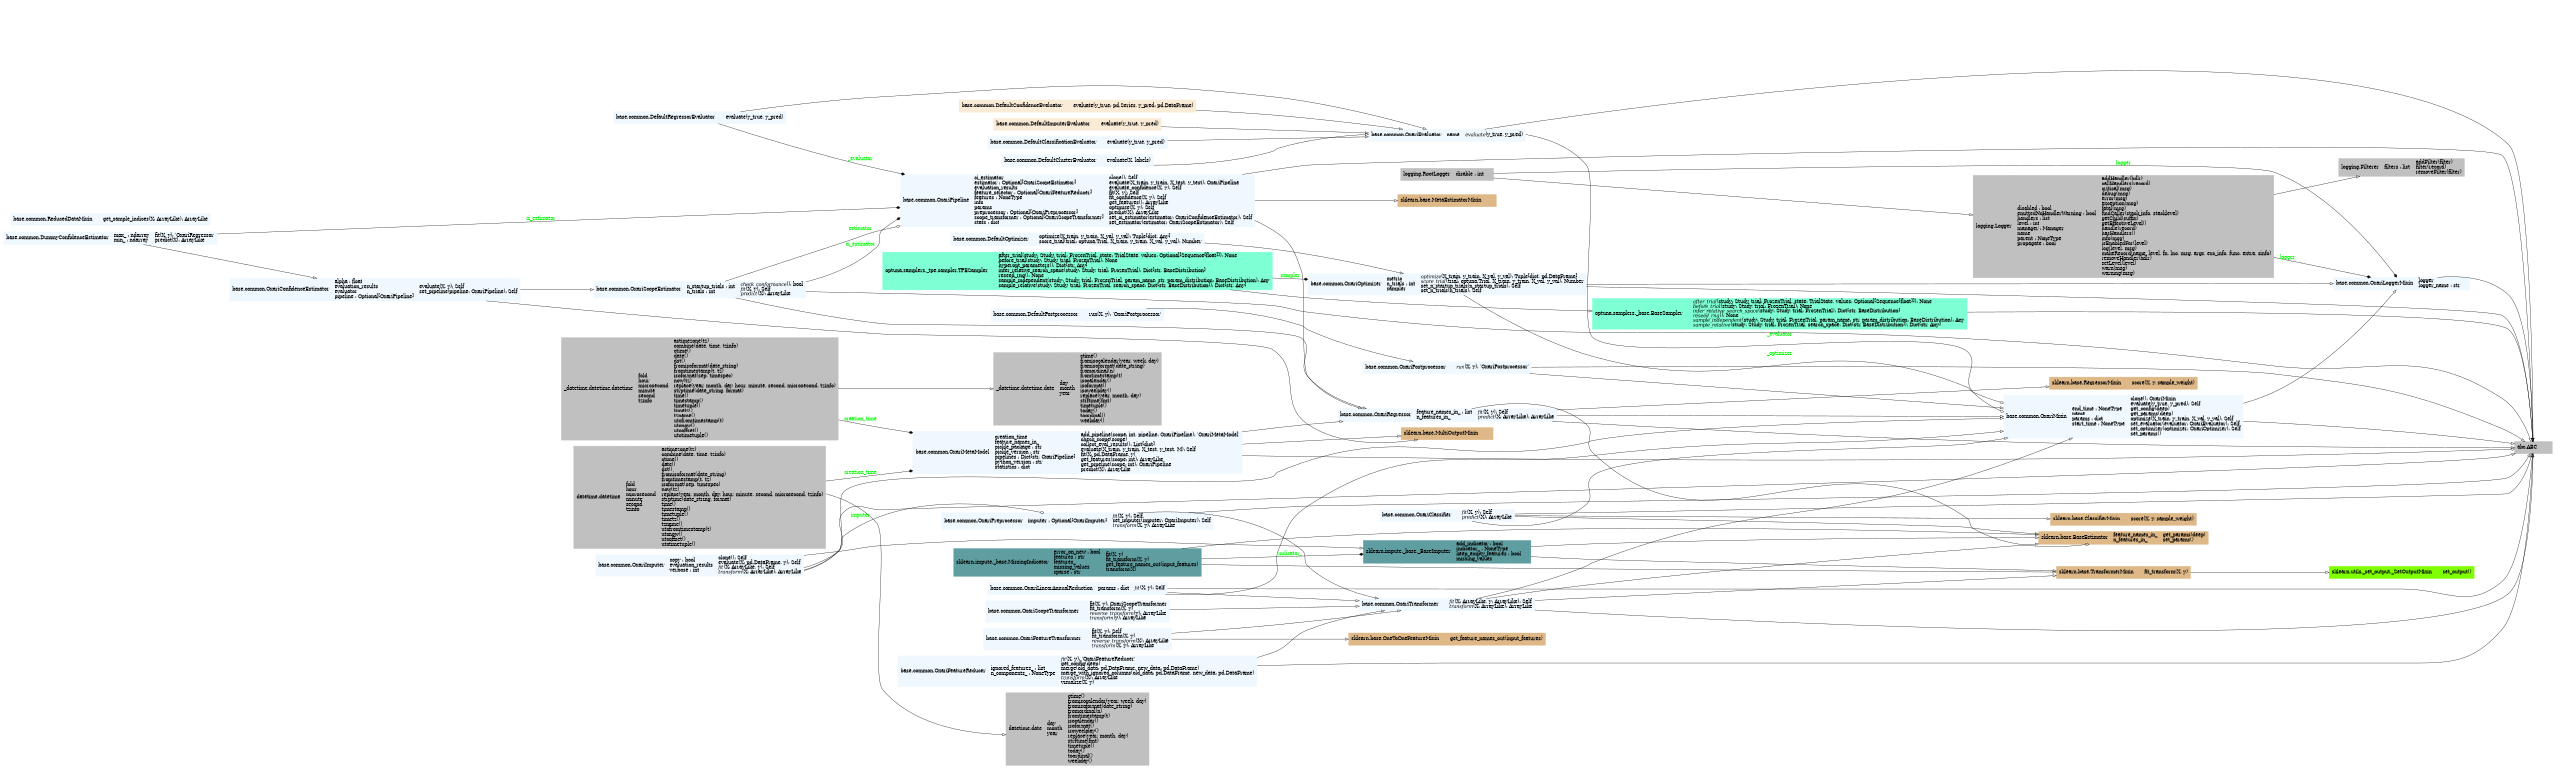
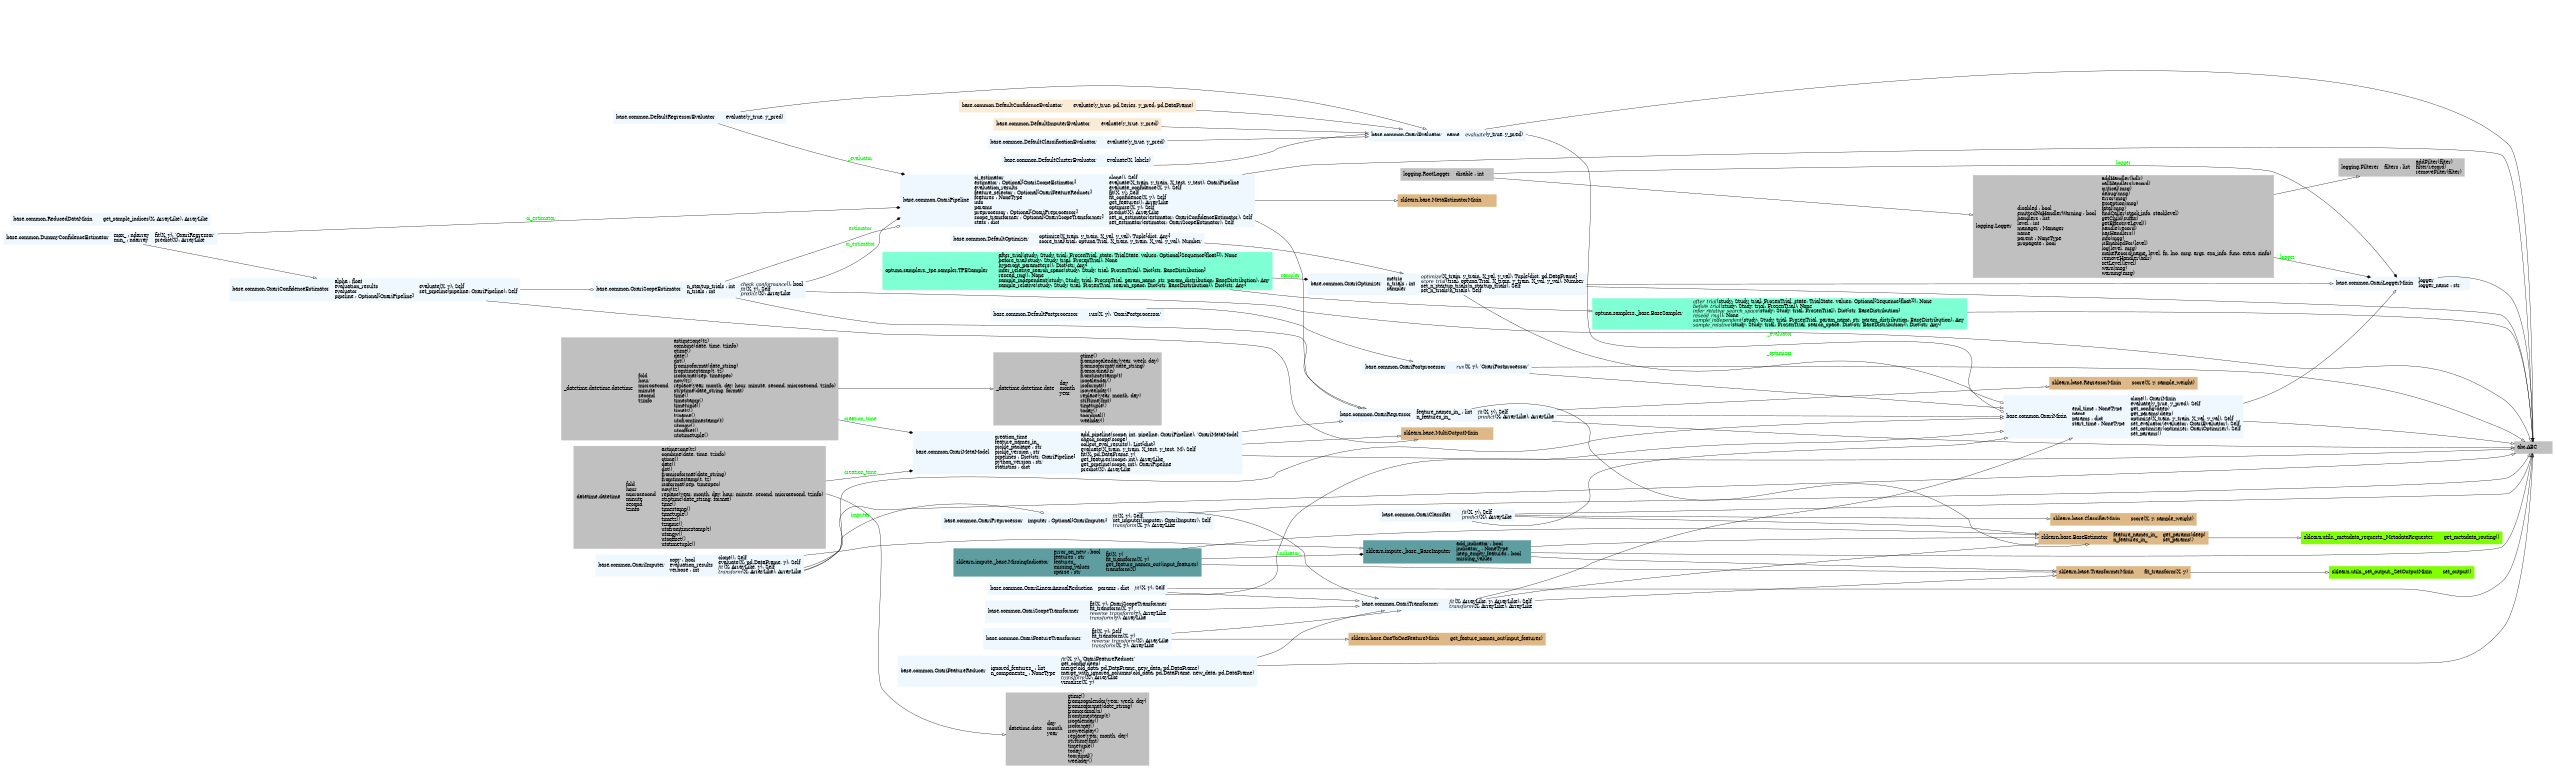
edge "base.common.OxariConfidenceEstimator" -> "base.common.OxariScopeEstimator": arrowhead empty -> odiamond
node "sklearn.utils._metadata_requests._MetadataRequester": added
edge "base.common.OxariTransformer" -> "abc.ABC": now "sklearn.impute._base._BaseImputer" -> "abc.ABC"
